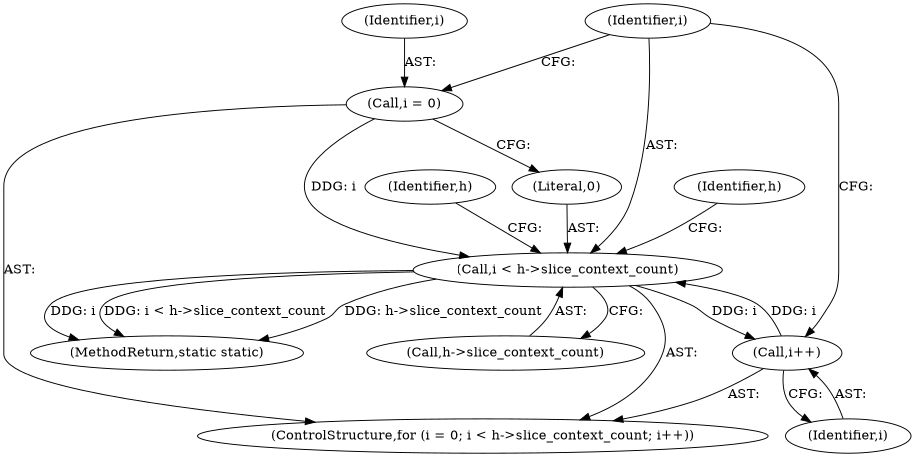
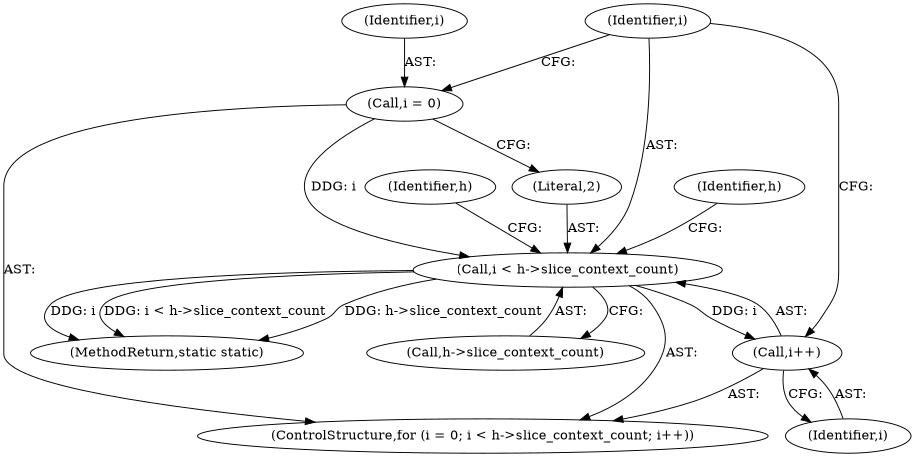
node "(Literal,0)": label "(Literal,0)" -> "(Literal,2)"
edge "(Call,i++)" -> "(Call,i < h->slice_context_count)": label "DDG: i" -> "AST: "
